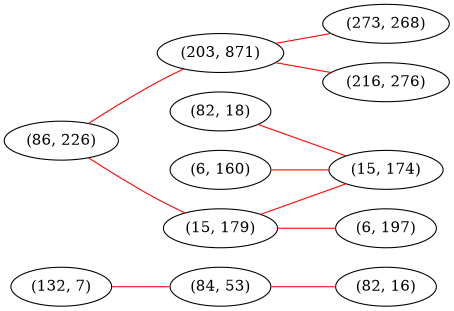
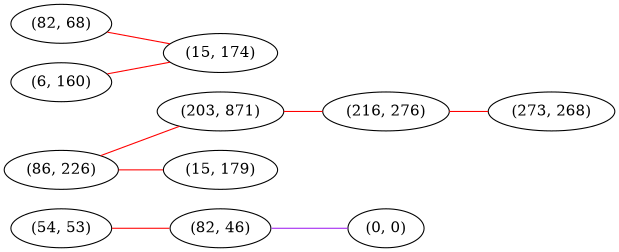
edge "(273, 268)" -- "(203, 871)": now "(273, 268)" -- "(216, 276)"
node "(82, 18)": label "(82, 18)" -> "(82, 68)"
edge "(15, 174)" -- "(15, 179)": removed
node "(0, 0)": added
node "(6, 197)": removed
node "(132, 7)": removed
node "(84, 53)": label "(84, 53)" -> "(54, 53)"
node "(82, 16)": label "(82, 16)" -> "(82, 46)"
